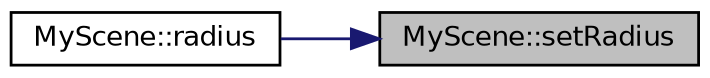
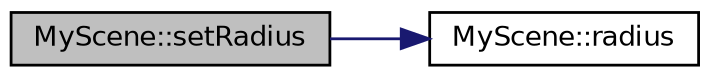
edge "MyScene::radius" -> "MyScene::setRadius": reversed
